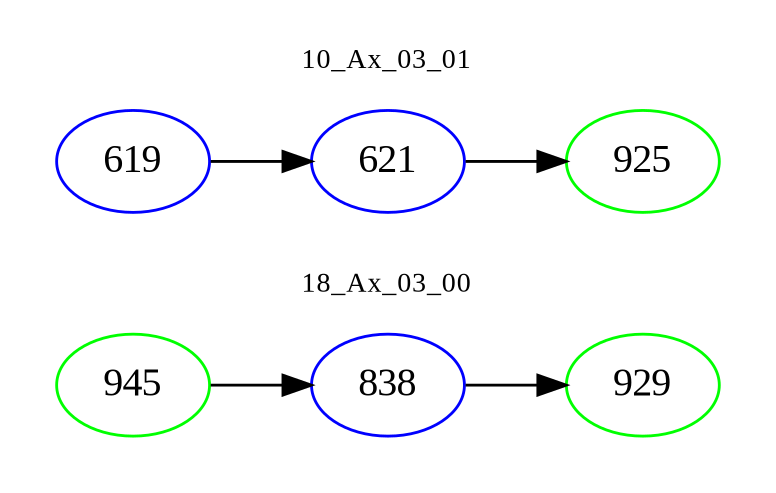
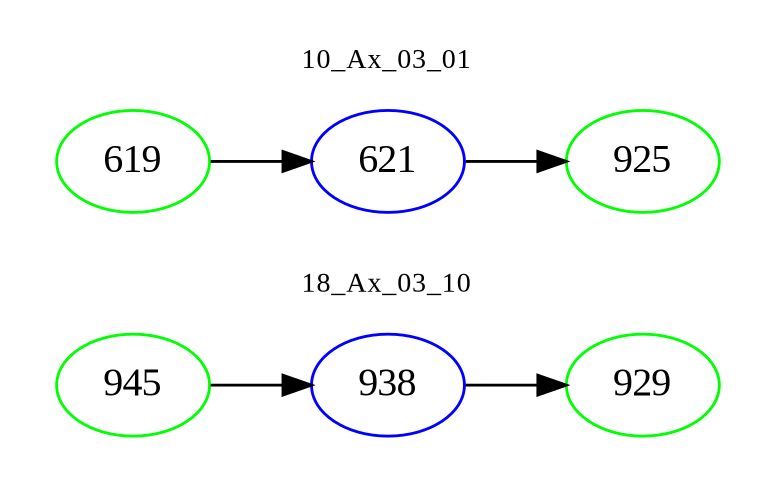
node "619": color blue -> green
cluster "18_Ax_03_00": label "18_Ax_03_00" -> "18_Ax_03_10"
node "838": label "838" -> "938"
